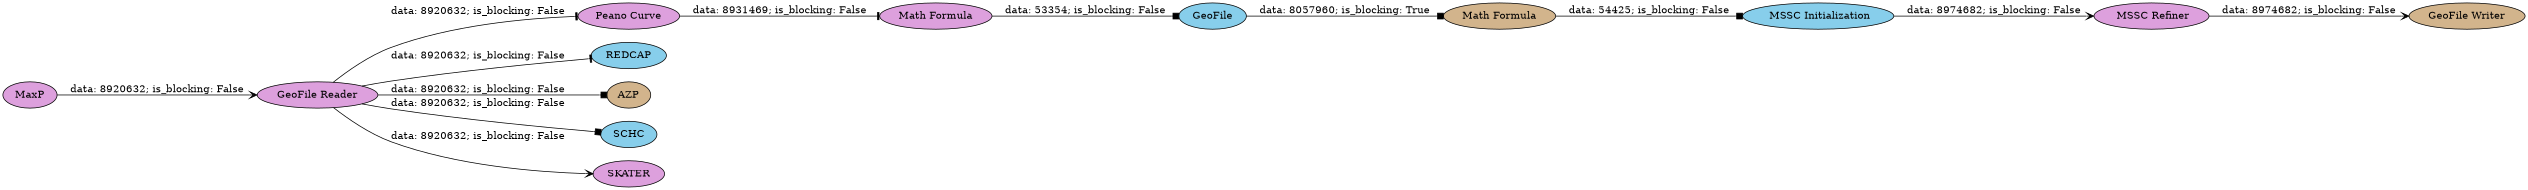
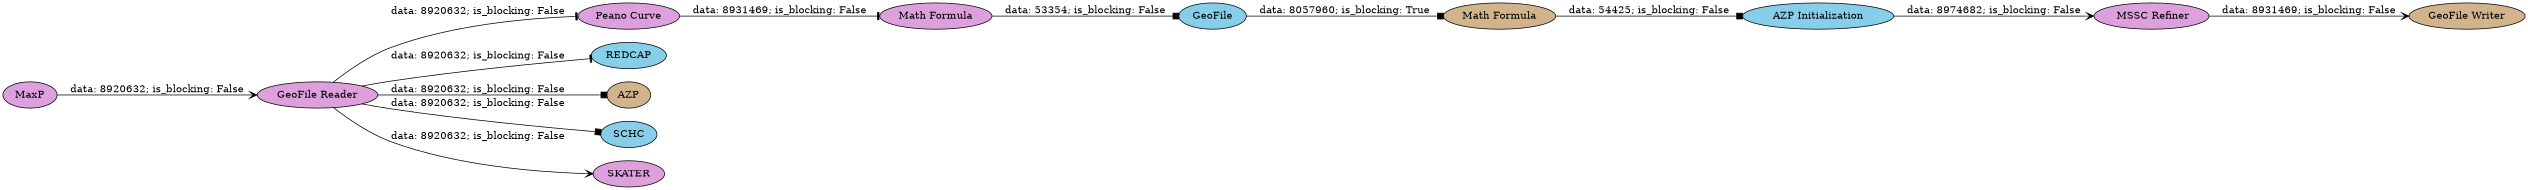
edge "MSSC Refiner" -> "GeoFile Writer": label "data: 8974682; is_blocking: False" -> "data: 8931469; is_blocking: False"
node "MSSC Initialization": label "MSSC Initialization" -> "AZP Initialization"
